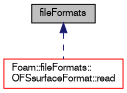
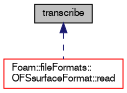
node "fileFormats": label "fileFormats" -> "transcribe"
